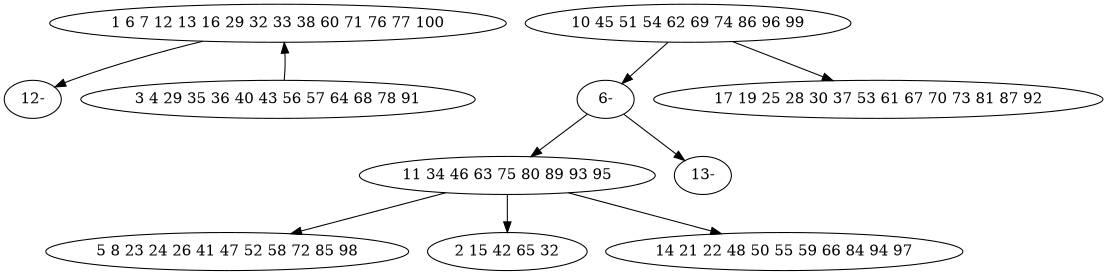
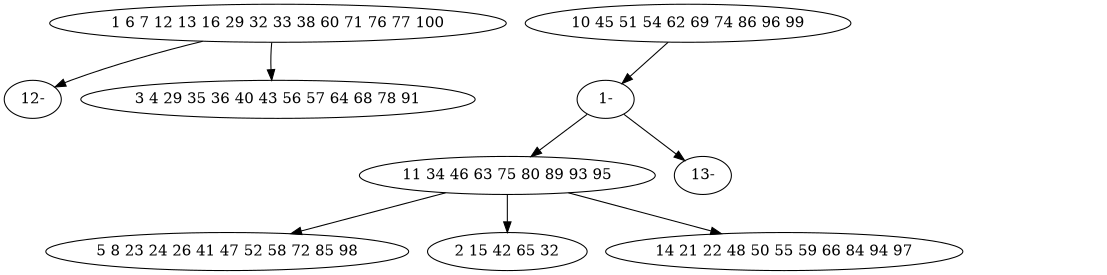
edge "3 4 29 35 36 40 43 56 57 64 68 78 91" -> "1 6 7 12 13 16 29 32 33 38 60 71 76 77 100": reversed
node "6-": label "6-" -> "1-"
node "17 19 25 28 30 37 53 61 67 70 73 81 87 92": removed
